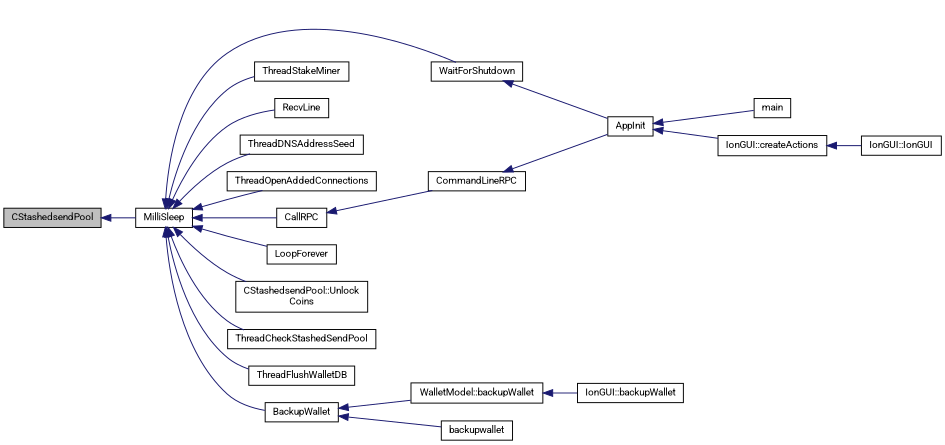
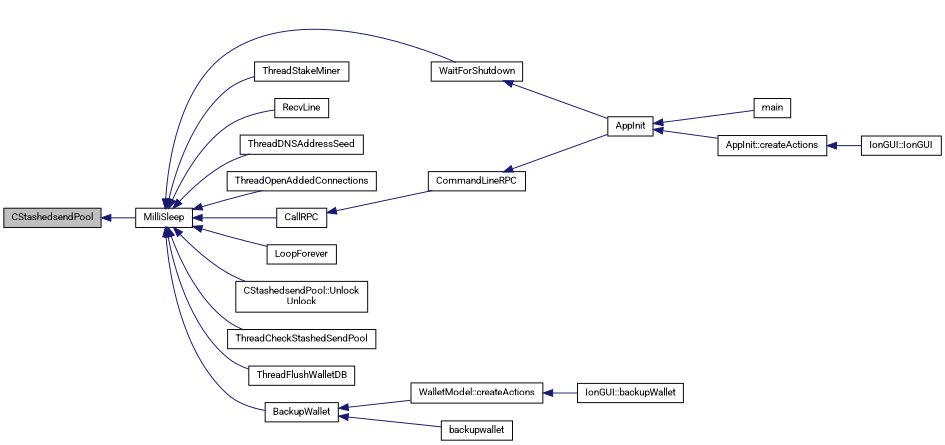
node "IonGUI::createActions": label "IonGUI::createActions" -> "AppInit::createActions"
node "CStashedsendPool::Unlock Coins": label "CStashedsendPool::Unlock Coins" -> "CStashedsendPool::Unlock Unlock"
node "WalletModel::backupWallet": label "WalletModel::backupWallet" -> "WalletModel::createActions"
